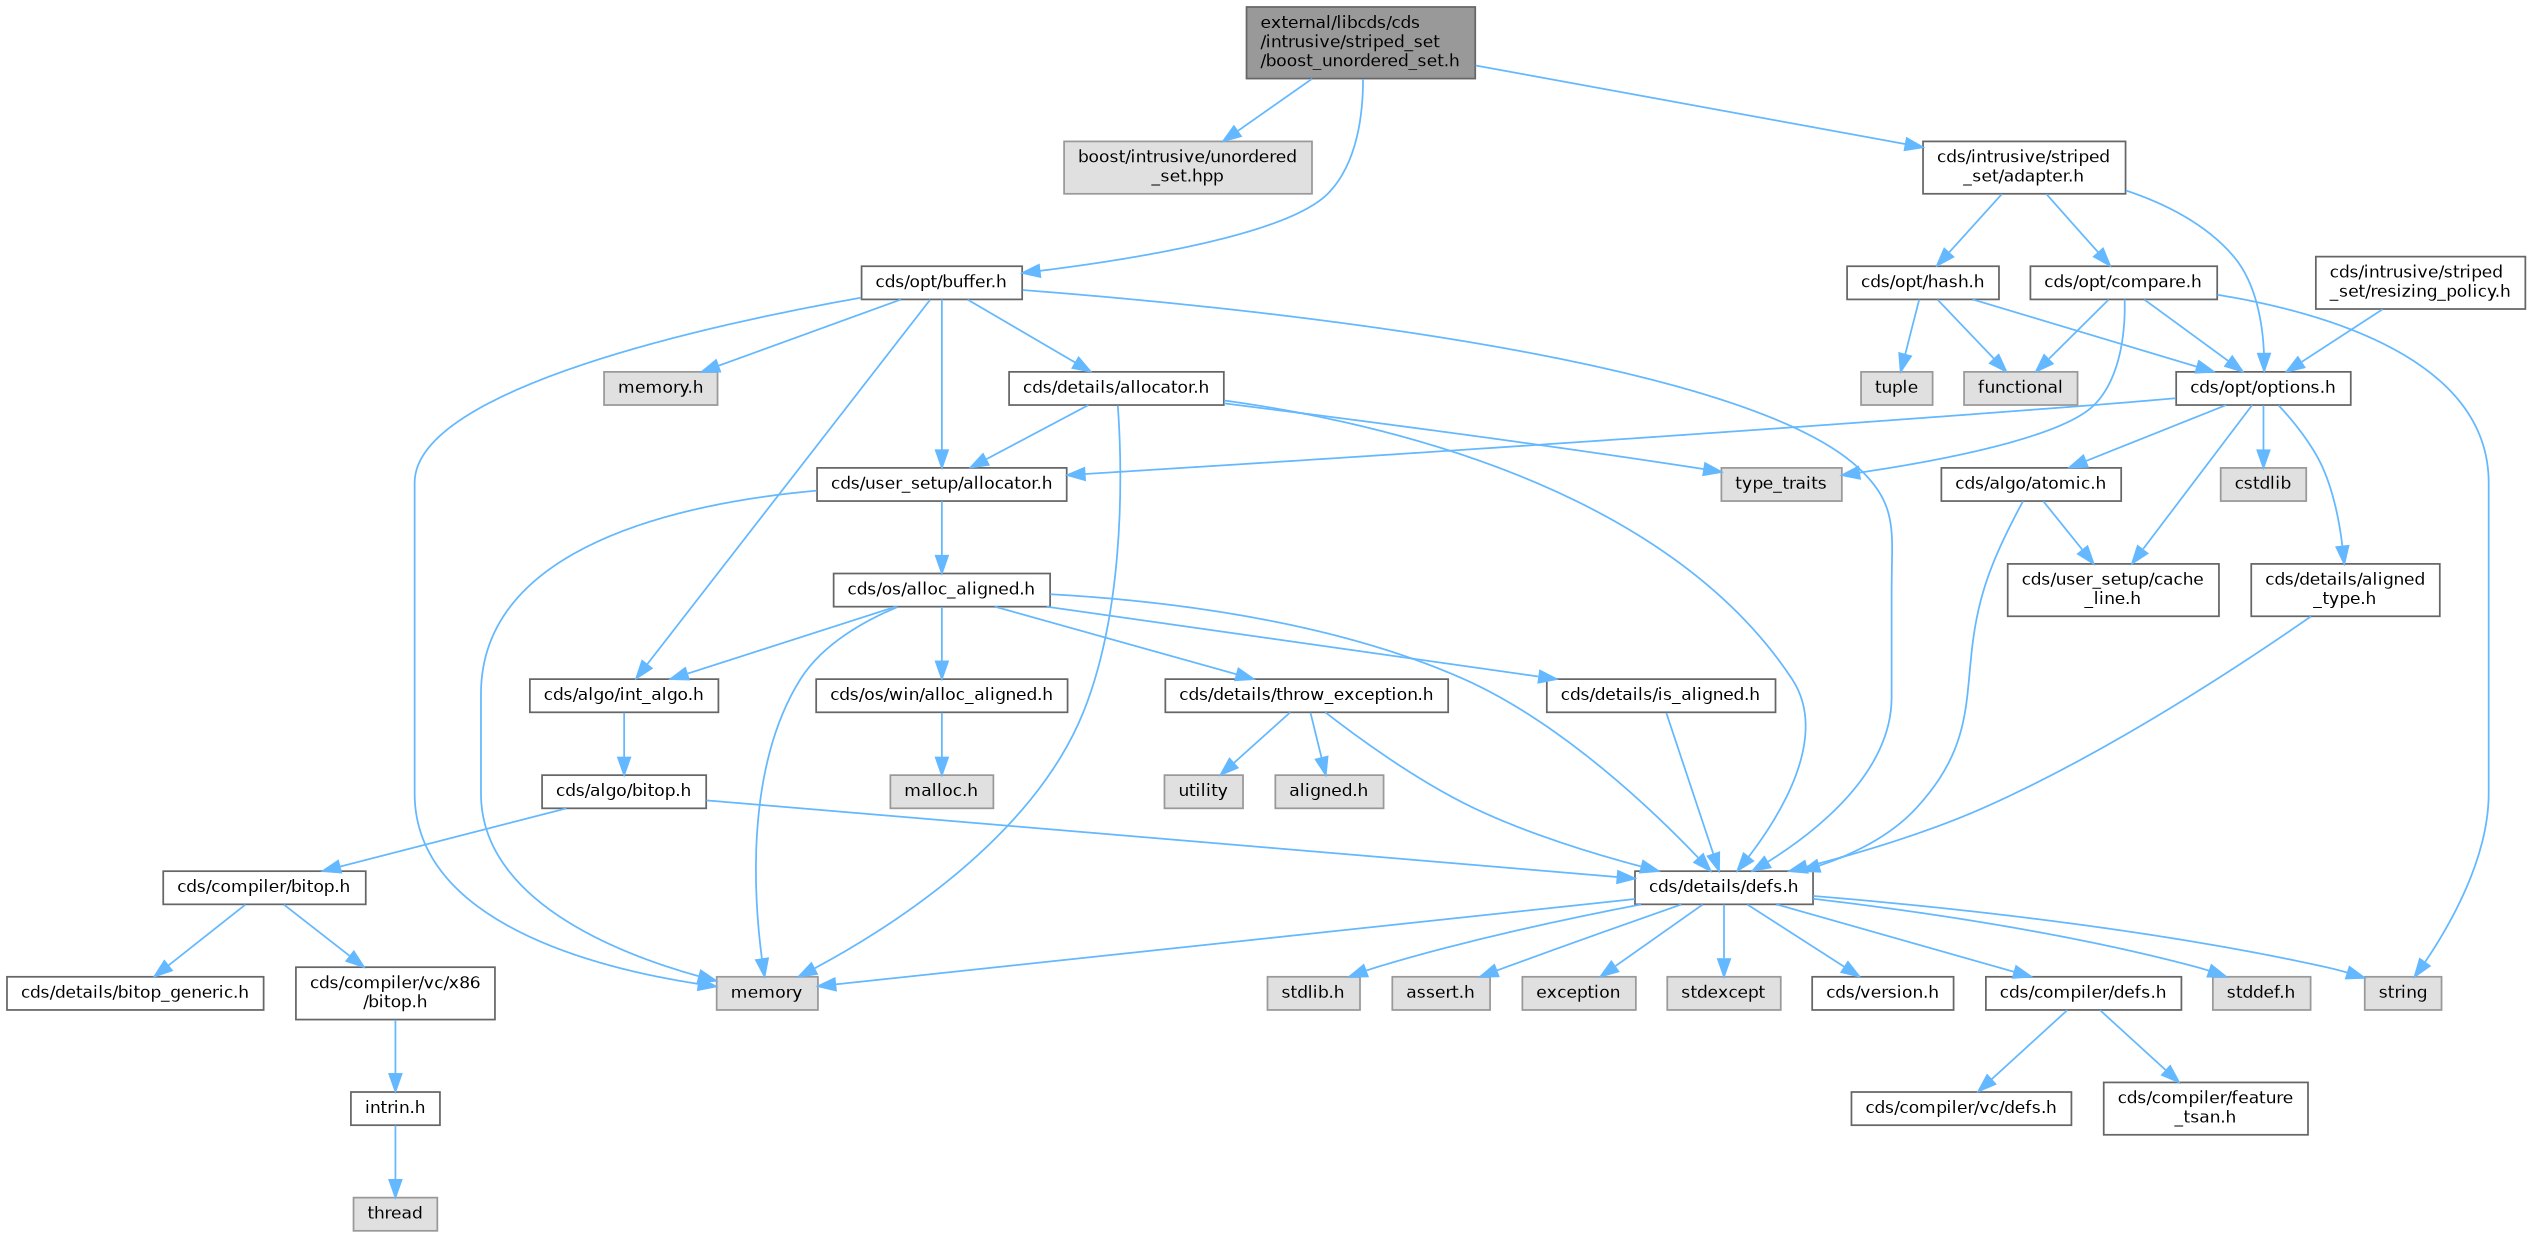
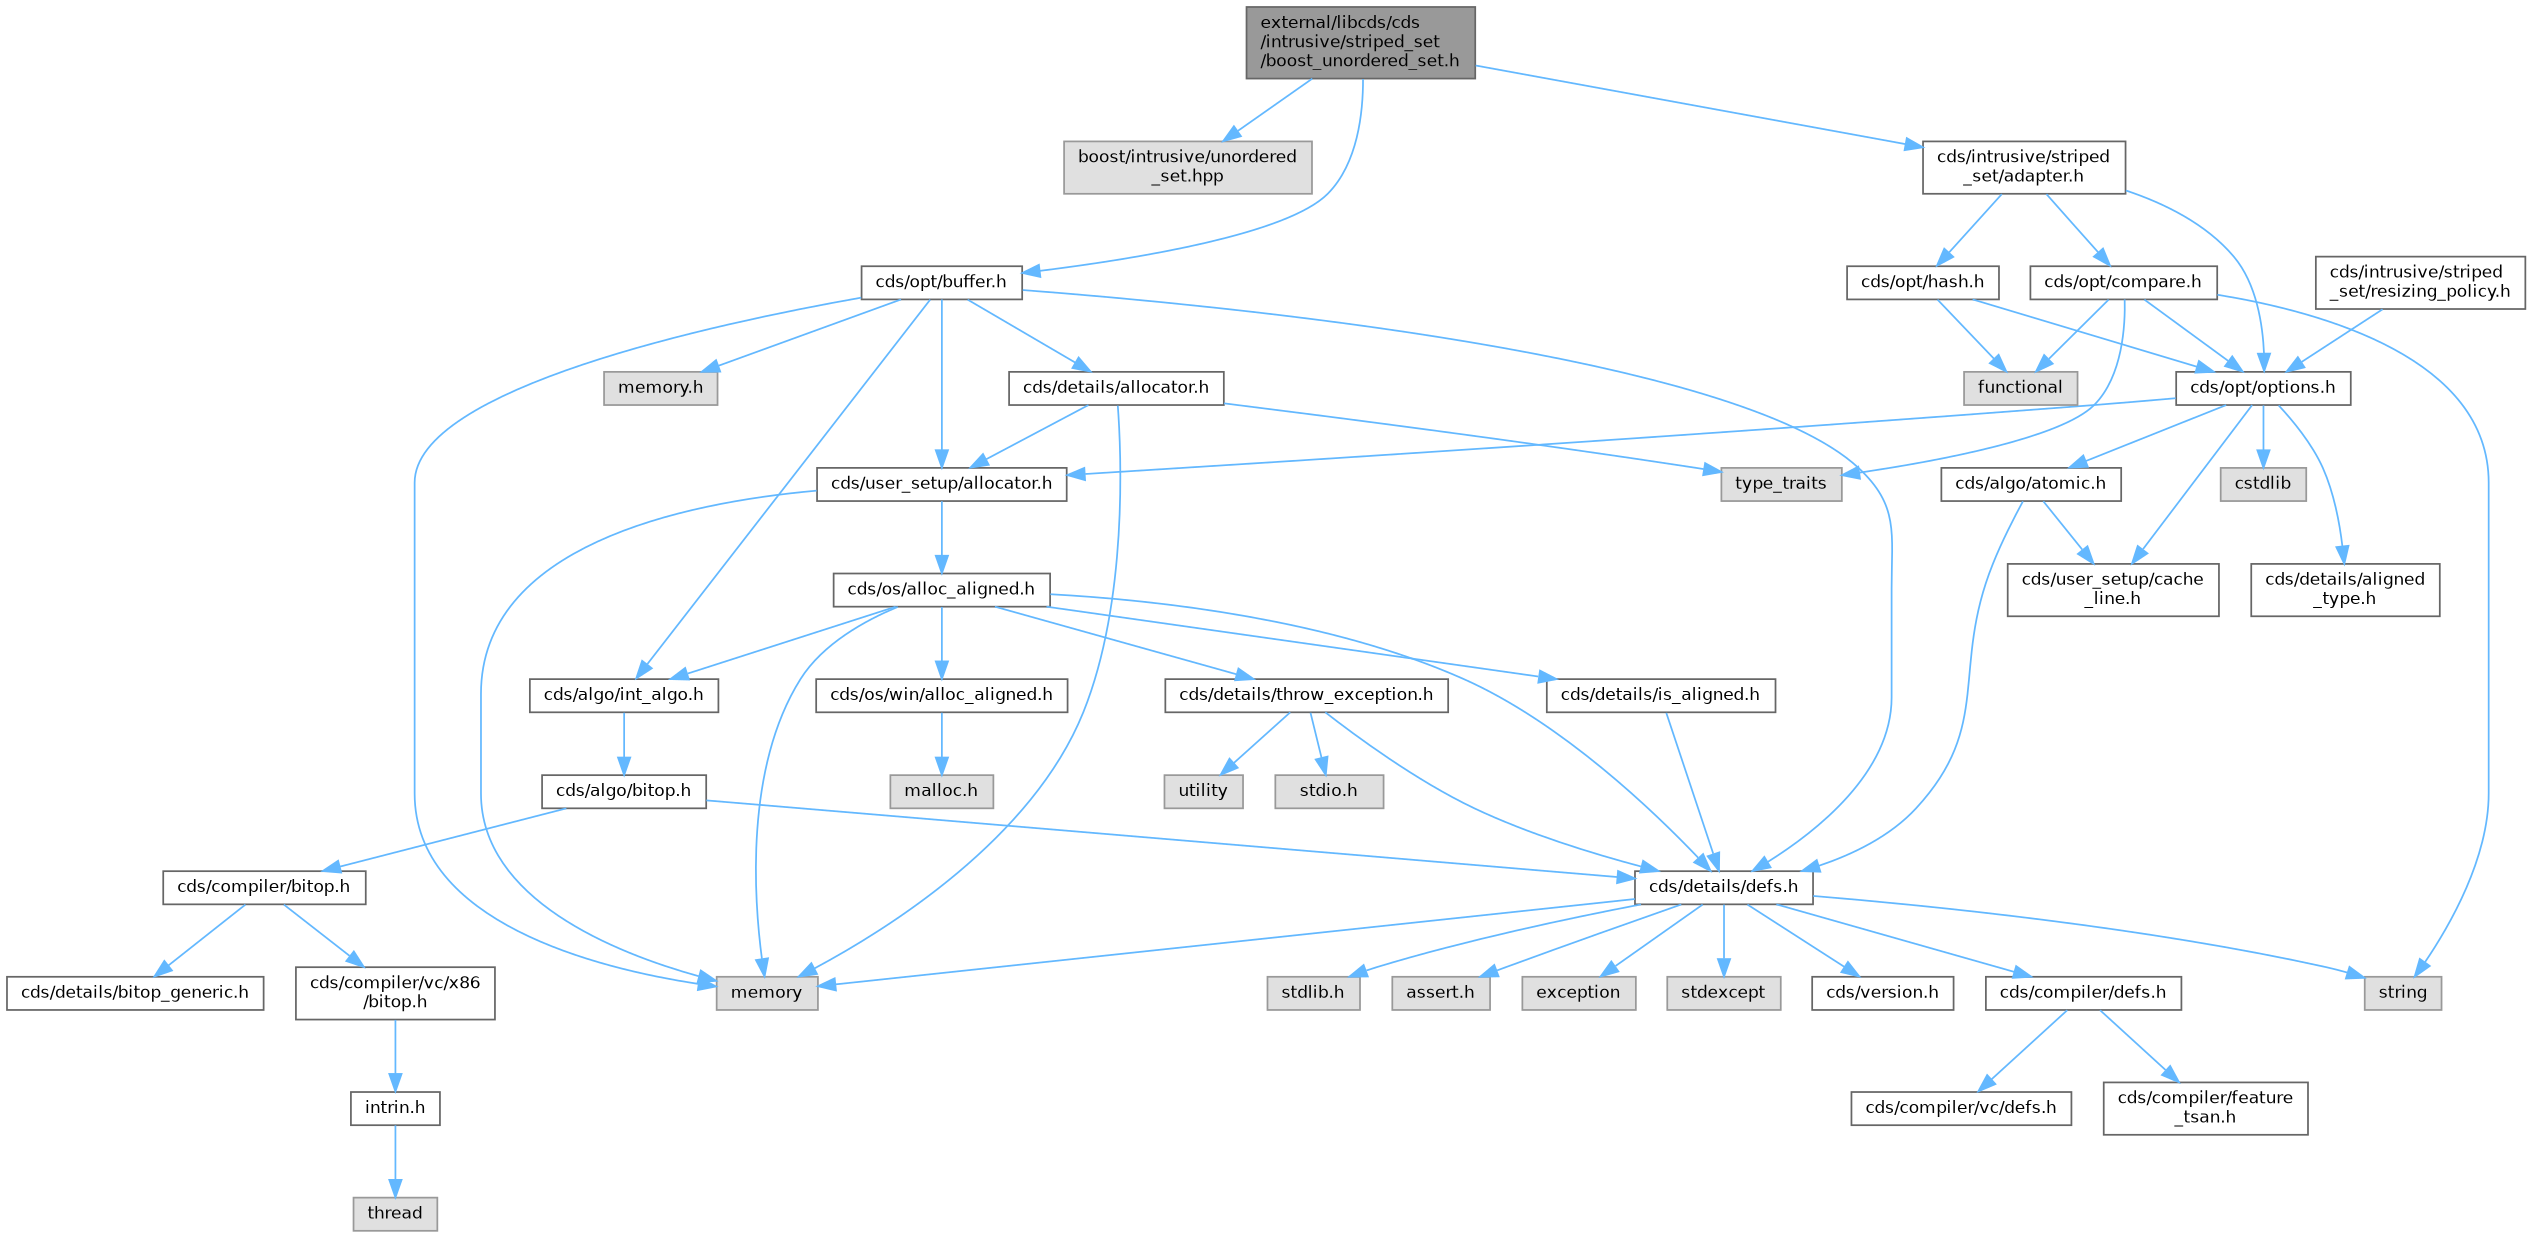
node "tuple": removed
edge "cds/details/allocator.h" -> "cds/details/defs.h": removed
edge "cds/details/aligned _type.h" -> "cds/details/defs.h": removed
node "aligned.h": label "aligned.h" -> "stdio.h"
node "stddef.h": removed
